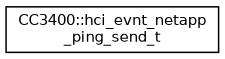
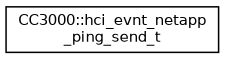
node "CC3400::hci_evnt_netapp _ping_send_t": label "CC3400::hci_evnt_netapp _ping_send_t" -> "CC3000::hci_evnt_netapp _ping_send_t"
